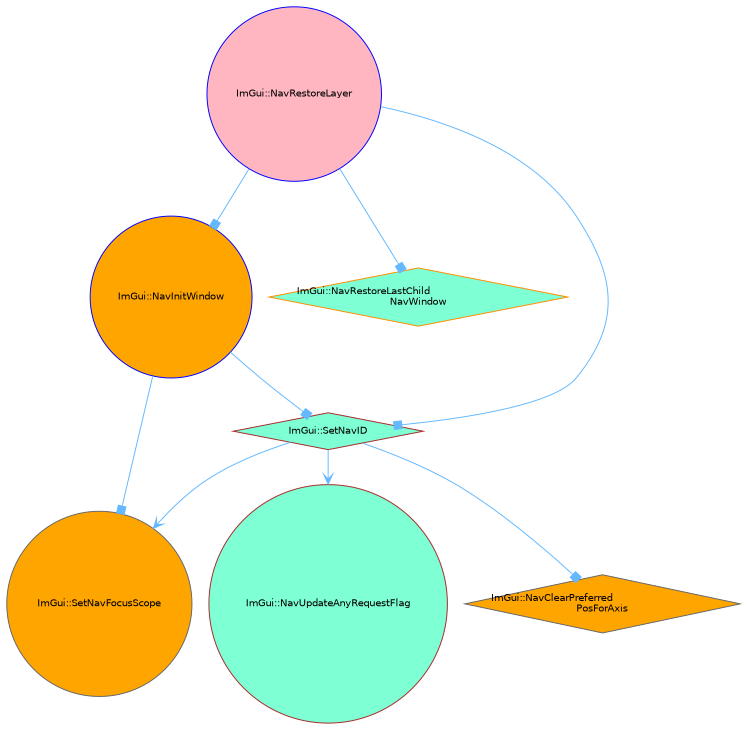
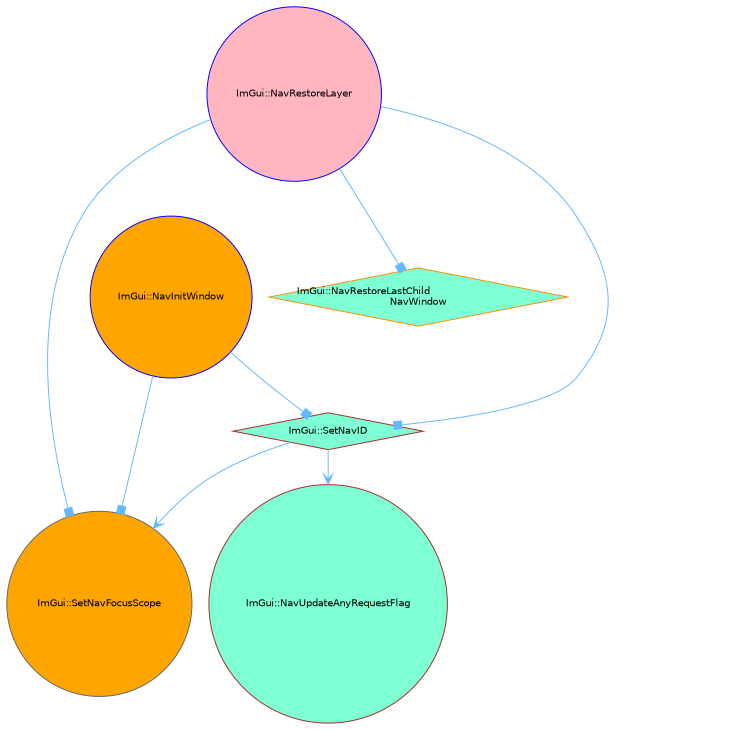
edge "ImGui::NavRestoreLayer" -> "ImGui::NavInitWindow": now "ImGui::NavRestoreLayer" -> "ImGui::SetNavFocusScope"
node "ImGui::NavClearPreferred PosForAxis": removed
